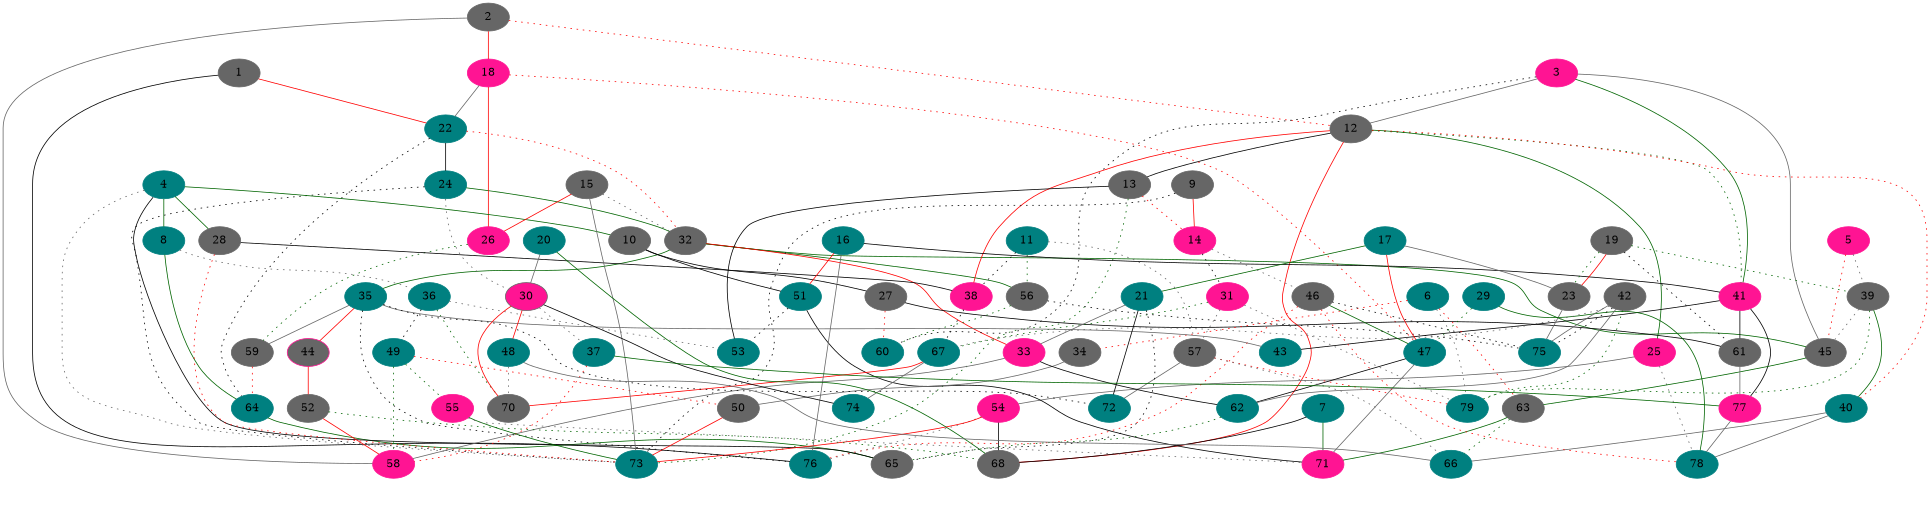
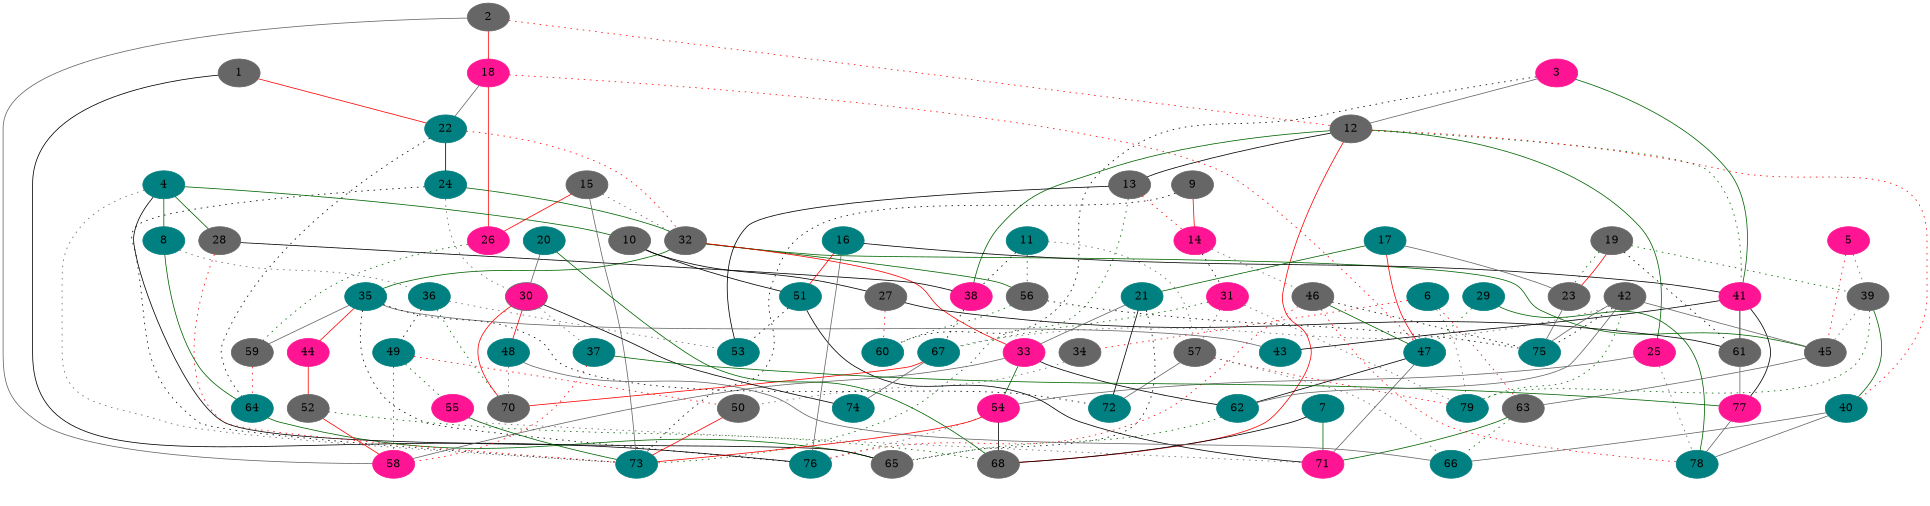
edge "3" -- "45": now "42" -- "45"
edge "12" -- "38": color red -> darkgreen
node "44": fillcolor gray40 -> deeppink
edge "33" -- "54": added
edge "45" -- "63": color darkgreen -> gray40
edge "34" -- "50": style solid -> dotted
